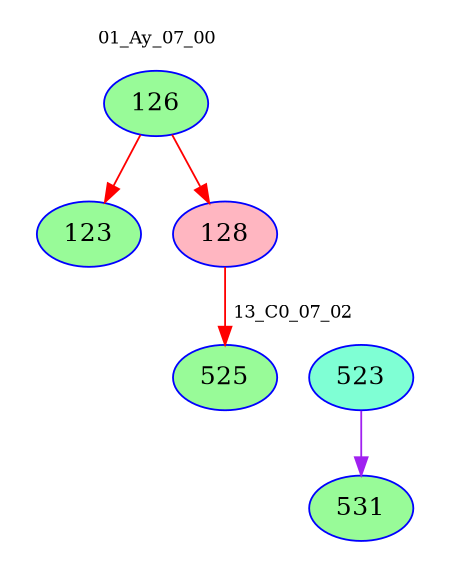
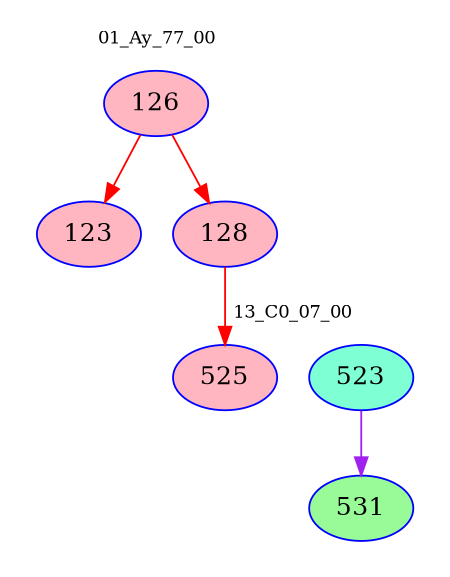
cluster "01_Ay_07_00": label "01_Ay_07_00" -> "01_Ay_77_00"
node "126": fillcolor palegreen -> lightpink
node "123": fillcolor palegreen -> lightpink
cluster "13_C0_07_02": label "13_C0_07_02" -> "13_C0_07_00"
node "525": fillcolor palegreen -> lightpink
